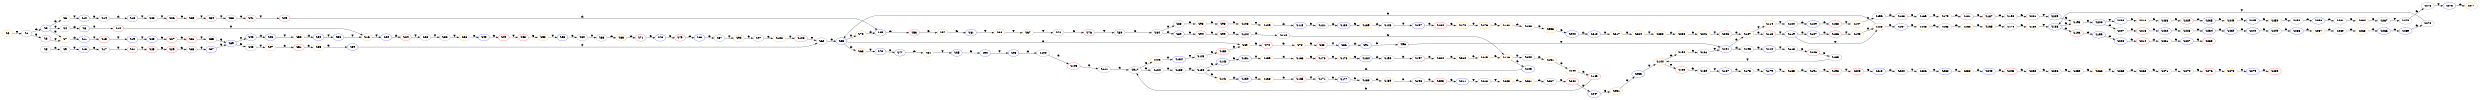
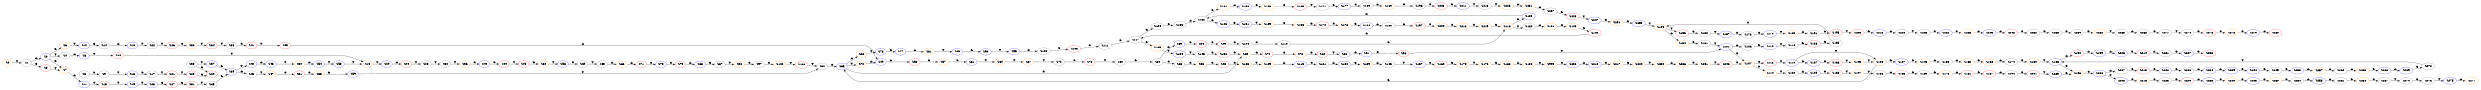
edge "S29" -> "S33": reversed
node "S917": label "S917" -> "S117"
